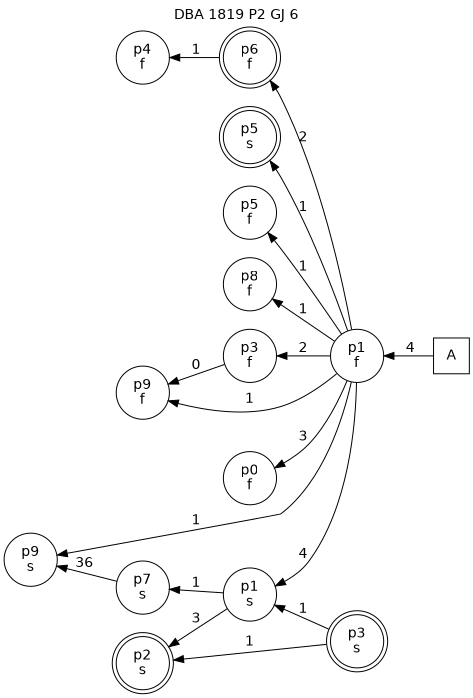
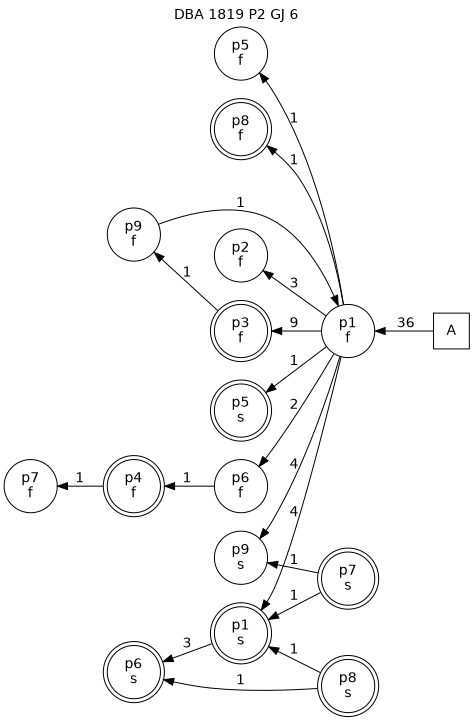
node "p4 f": shape circle -> doublecircle
node "p6 f": shape doublecircle -> circle
node "p8 f": shape circle -> doublecircle
edge "p1 f" -> "p3 f": label "2" -> "9"
edge "A" -> "p1 f": label "4" -> "36"
node "p3 f": shape circle -> doublecircle
edge "p3 f" -> "p9 f": label "0" -> "1"
edge "p1 f" -> "p9 f": reversed
node "p0 f": label "p0 f" -> "p2 f"
node "p7 f": added
edge "p1 f" -> "p9 s": label "1" -> "4"
edge "p7 s" -> "p9 s": label "36" -> "1"
node "p7 s": shape circle -> doublecircle
edge "p1 s" -> "p7 s": reversed
node "p1 s": shape circle -> doublecircle
node "p3 s": label "p3 s" -> "p8 s"
node "p2 s": label "p2 s" -> "p6 s"
